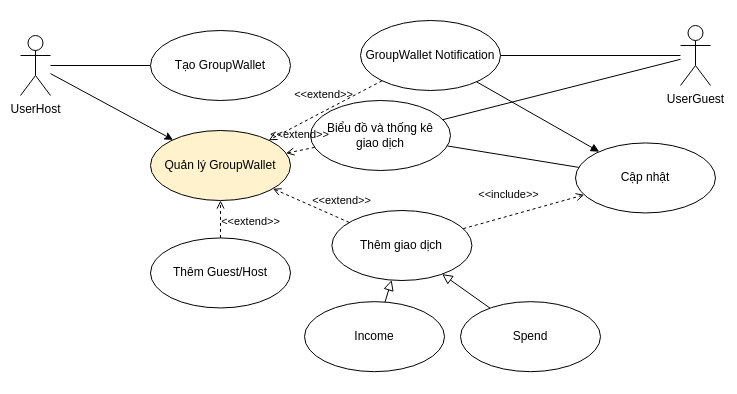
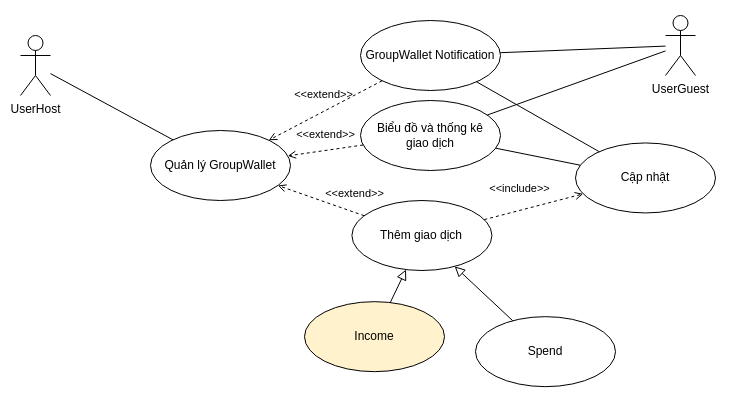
node "UserGuest": moved (696, 56) -> (681, 46)
edge "UserHost" -- "Tạo GroupWallet": removed
node "Tạo GroupWallet": removed
edge "UserHost" -> "Quản lý GroupWallet": arrowhead classic -> none
node "Biểu đồ và thống kê giao dịch": moved (381, 136) -> (431, 136)
edge "GroupWallet Notification" -> "Cập nhật": arrowhead block -> none
node "Quản lý GroupWallet": fillcolor #fff2cc -> #ffffff
edge "Thêm Guest/Host" -> "Quản lý GroupWallet": removed, label "<<extend>>"
node "Thêm giao dịch": moved (402, 246) -> (422, 236)
node "Thêm Guest/Host": removed
node "Income": fillcolor #ffffff -> #fff2cc
node "Spend": moved (531, 337) -> (546, 352)
